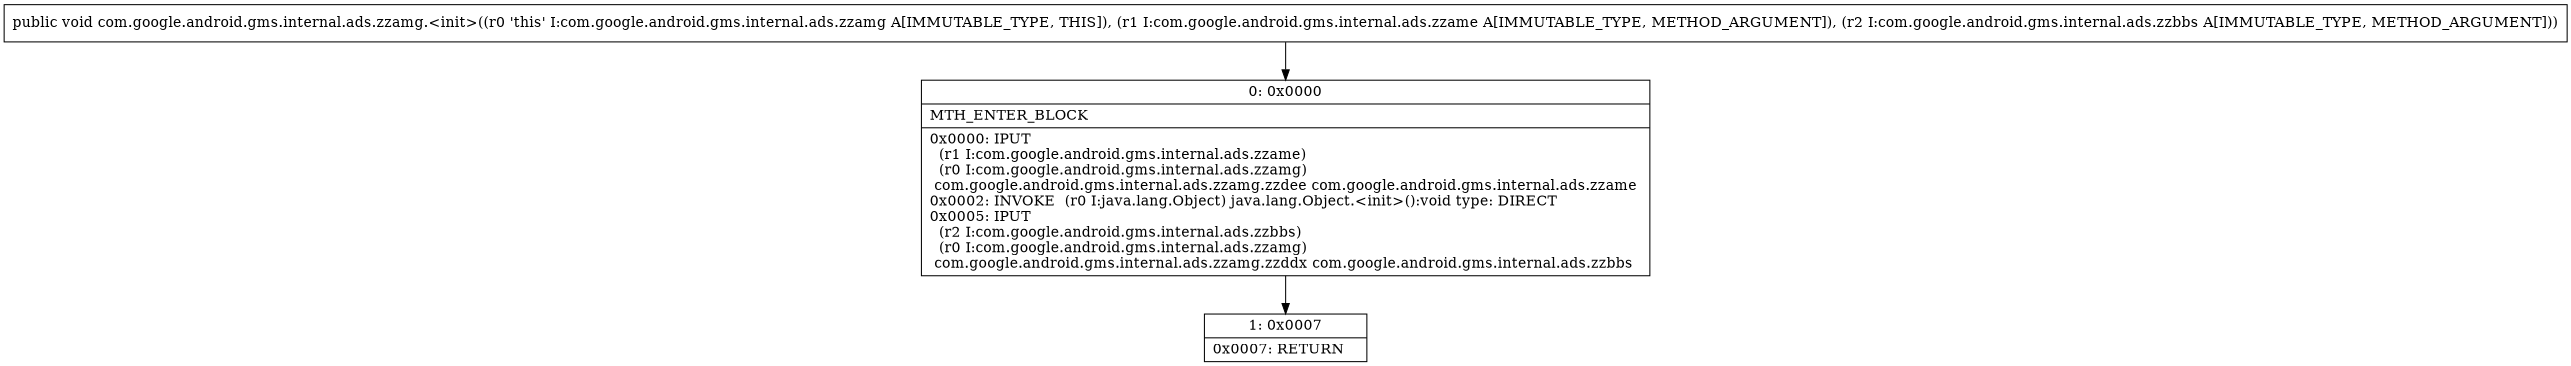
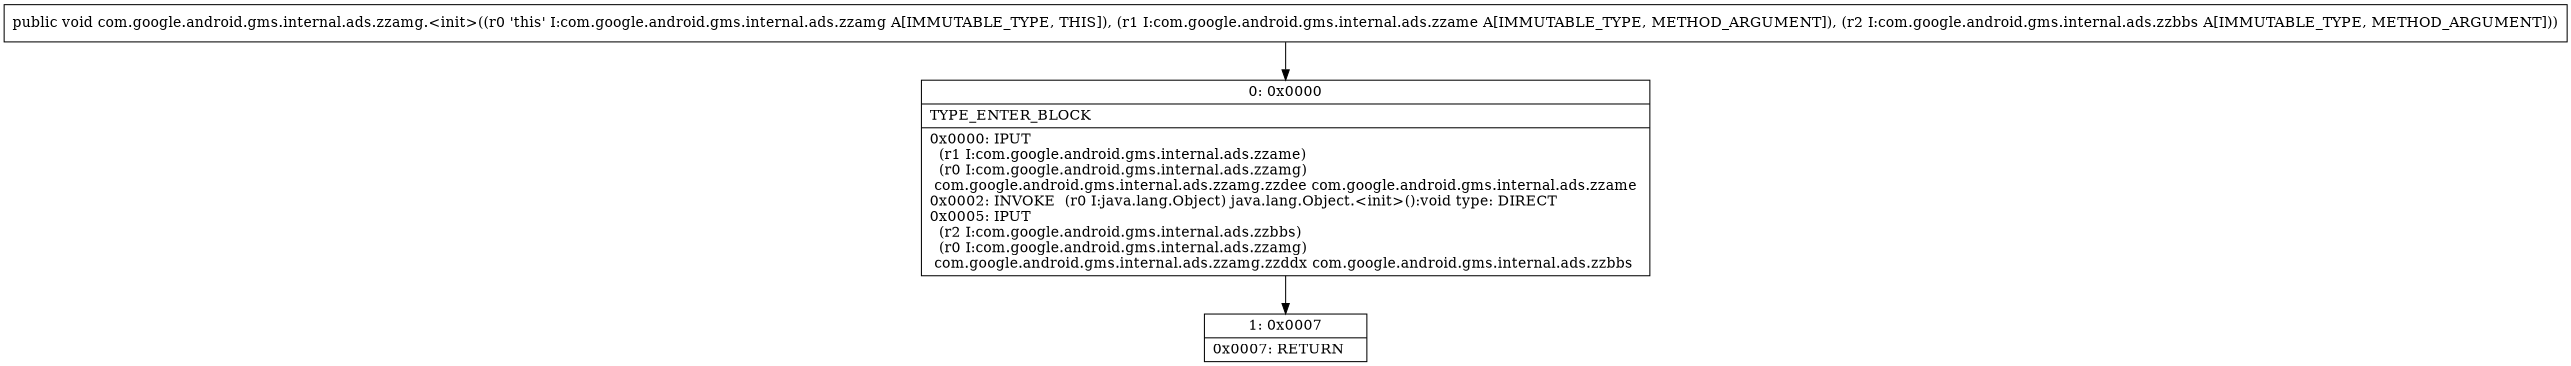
node "0: 0x0000": text "MTH_ENTER_BLOCK" -> "TYPE_ENTER_BLOCK"
